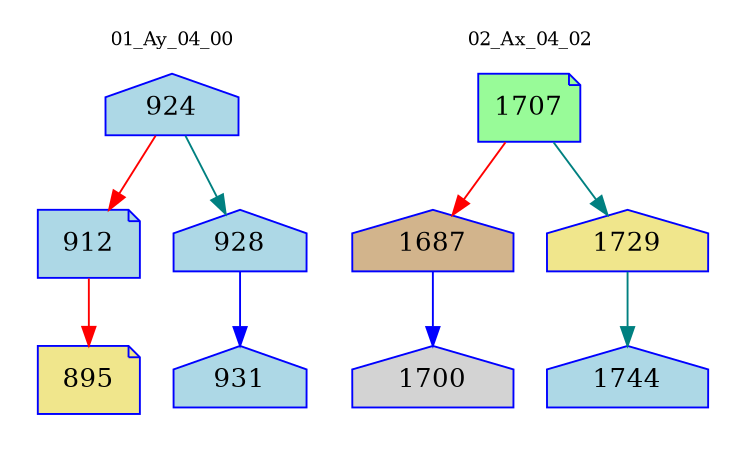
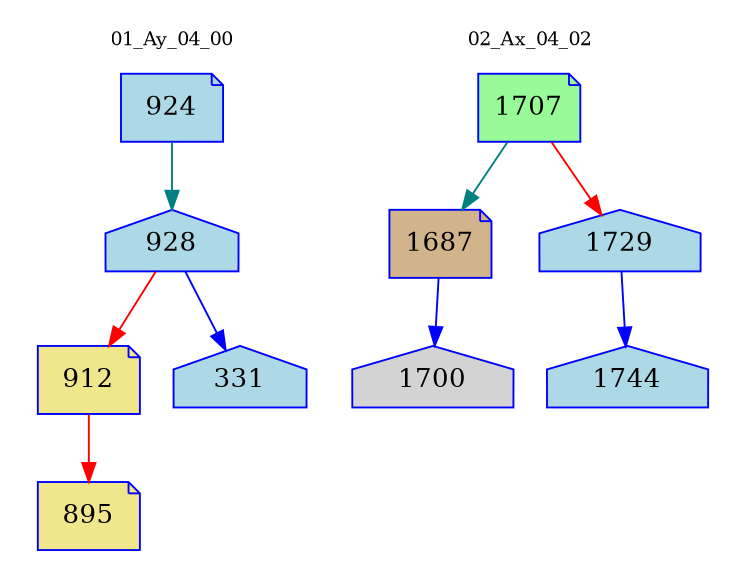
node "924": shape house -> note
edge "924" -> "912": now "928" -> "912"
edge "1707" -> "1687": color red -> teal
edge "1707" -> "1729": color teal -> red
node "912": fillcolor lightblue -> khaki
node "1687": shape house -> note
node "1729": fillcolor khaki -> lightblue
edge "1729" -> "1744": color teal -> blue
node "931": label "931" -> "331"
